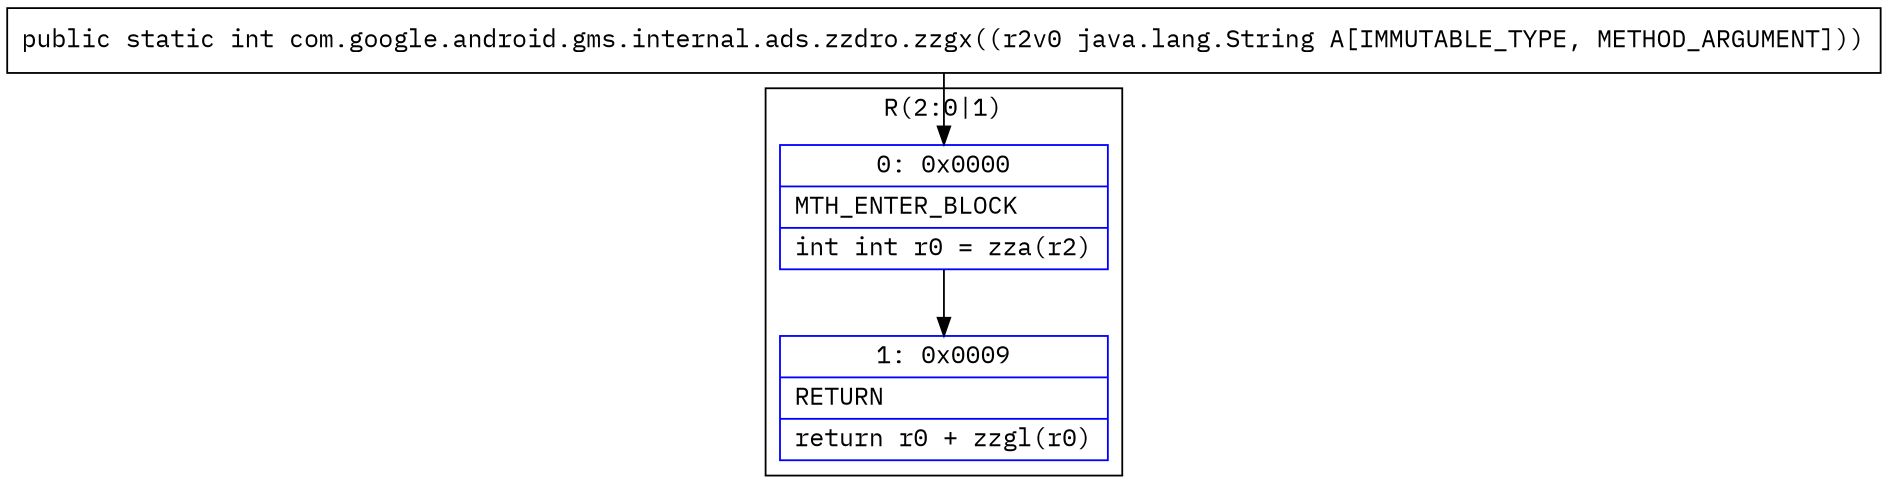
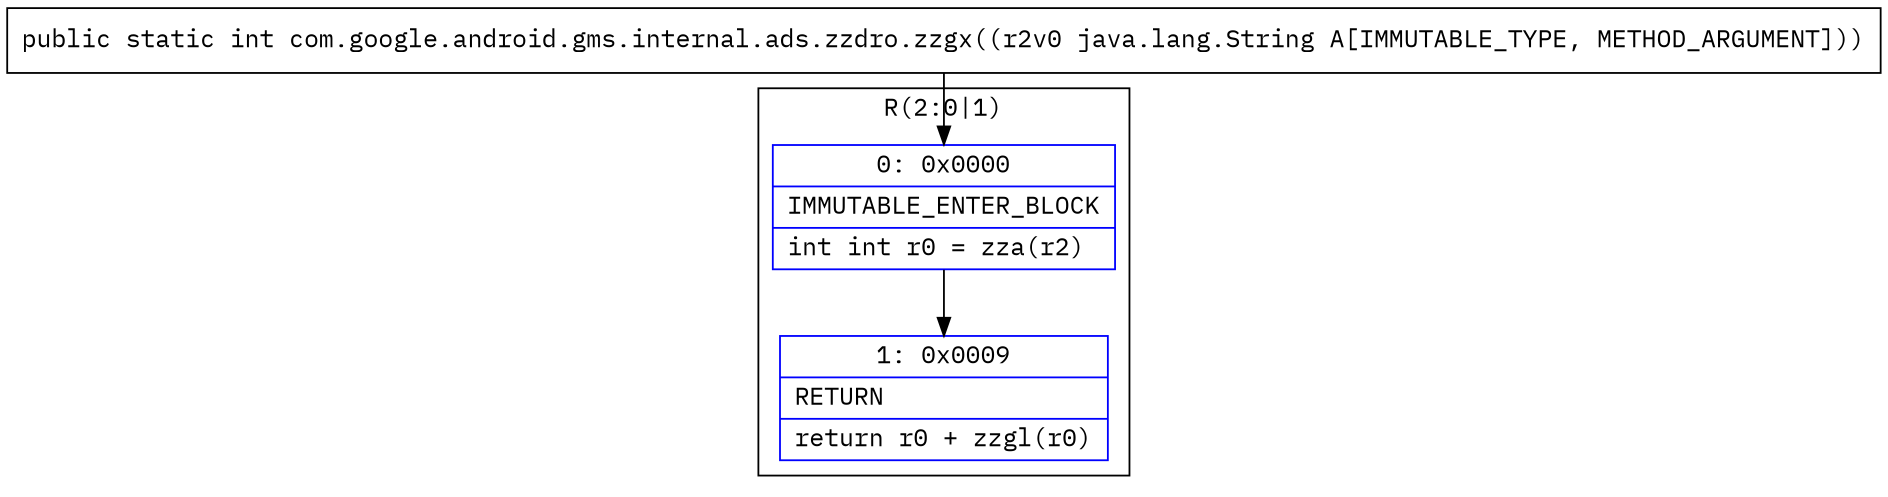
node "0: 0x0000": text "MTH_ENTER_BLOCK" -> "IMMUTABLE_ENTER_BLOCK"
